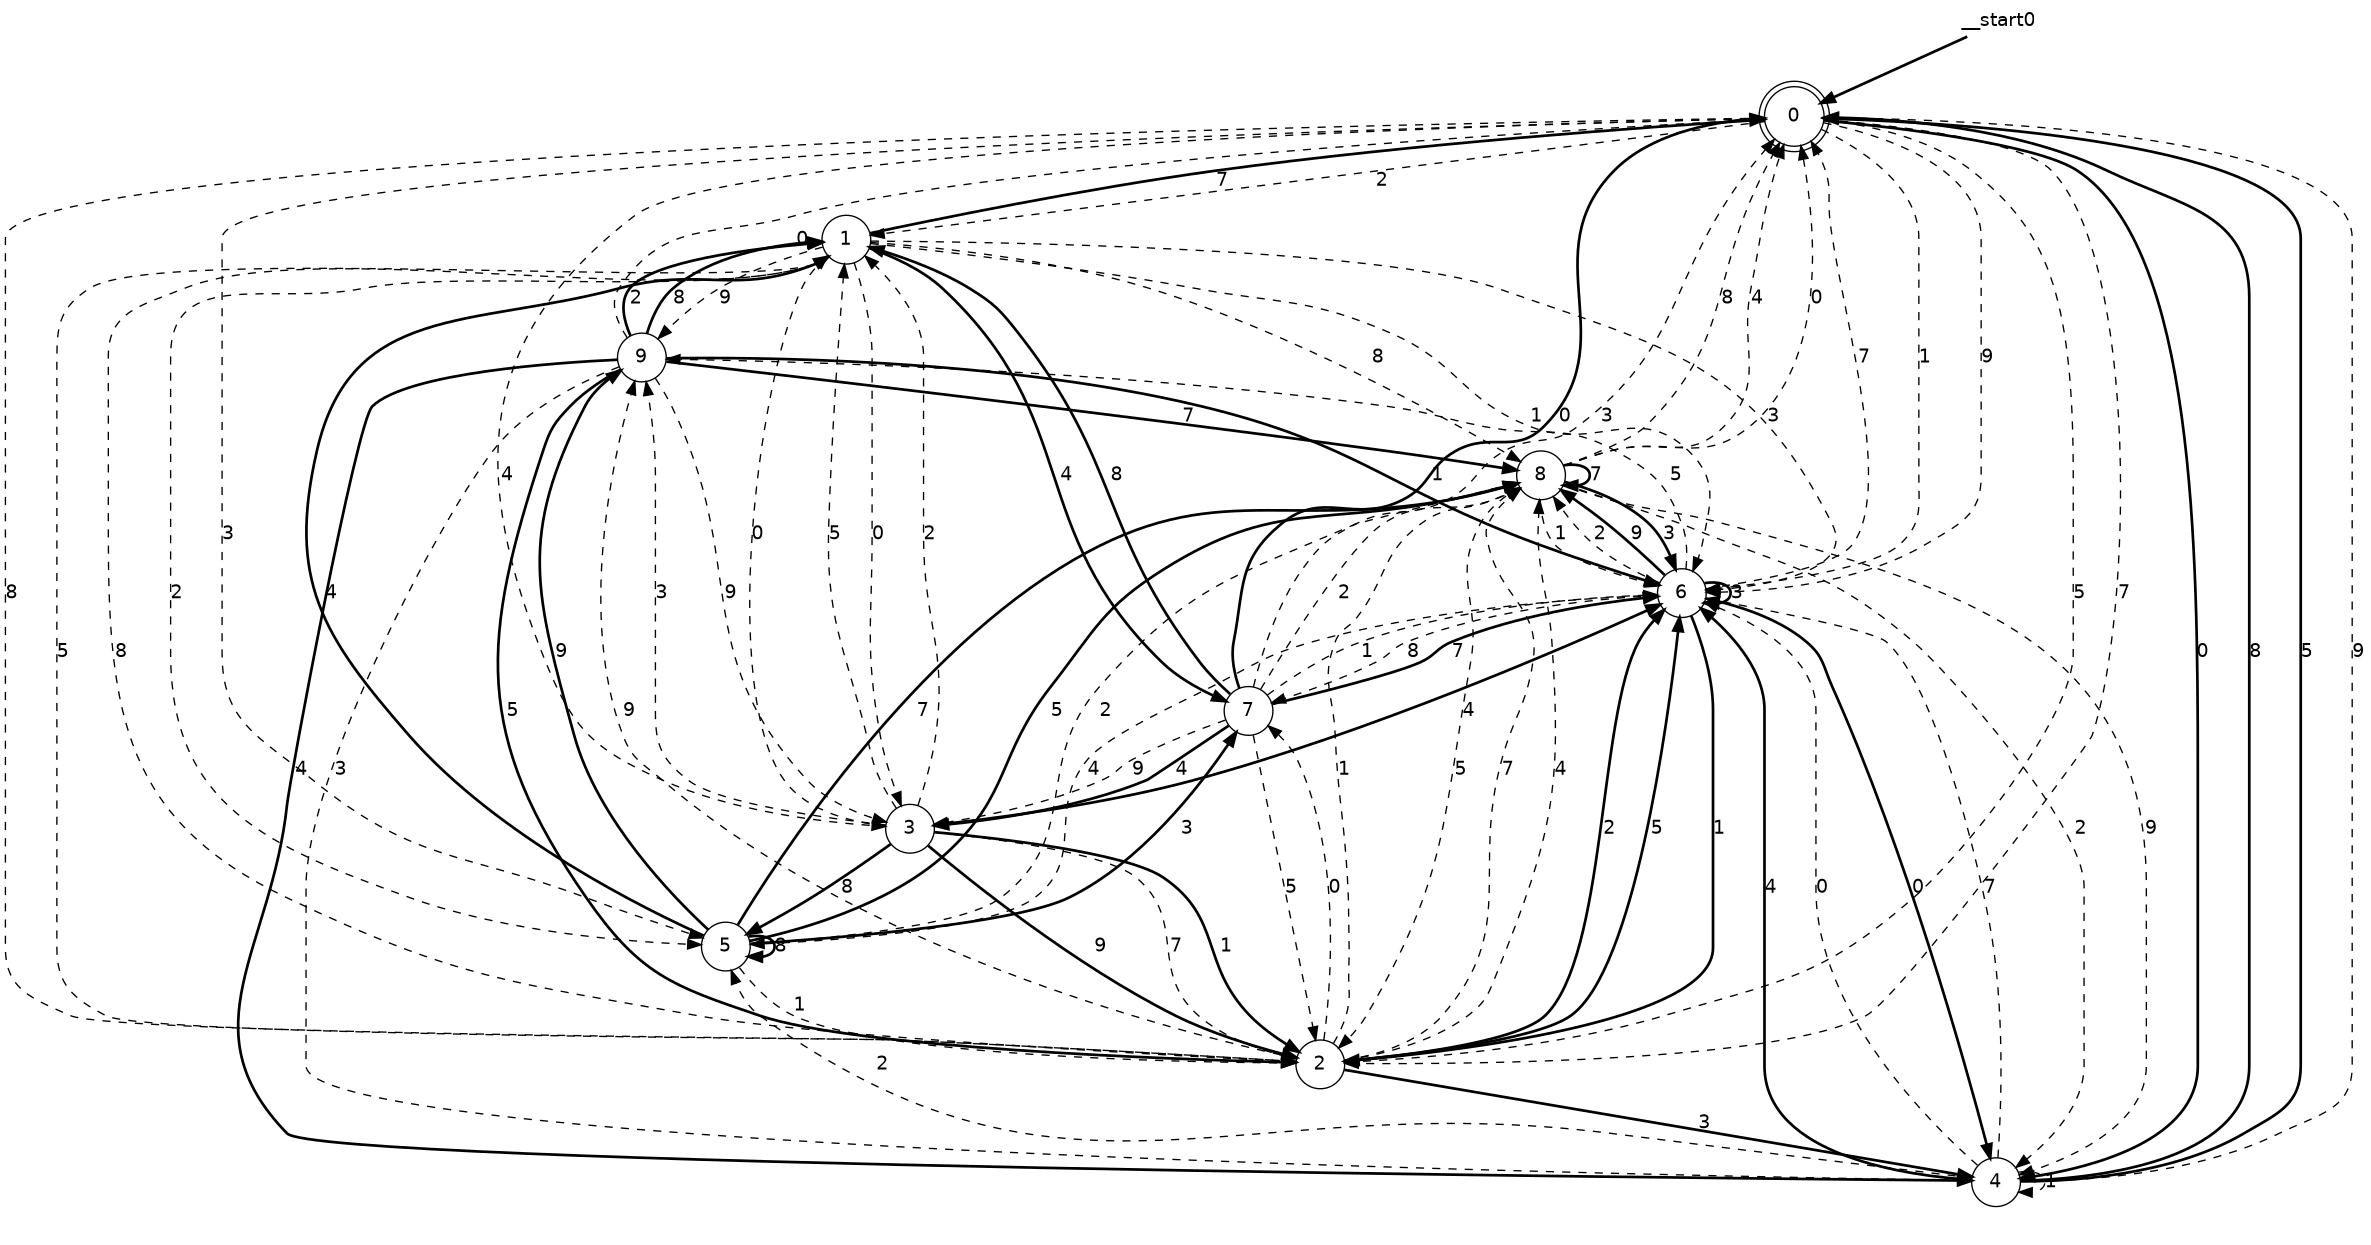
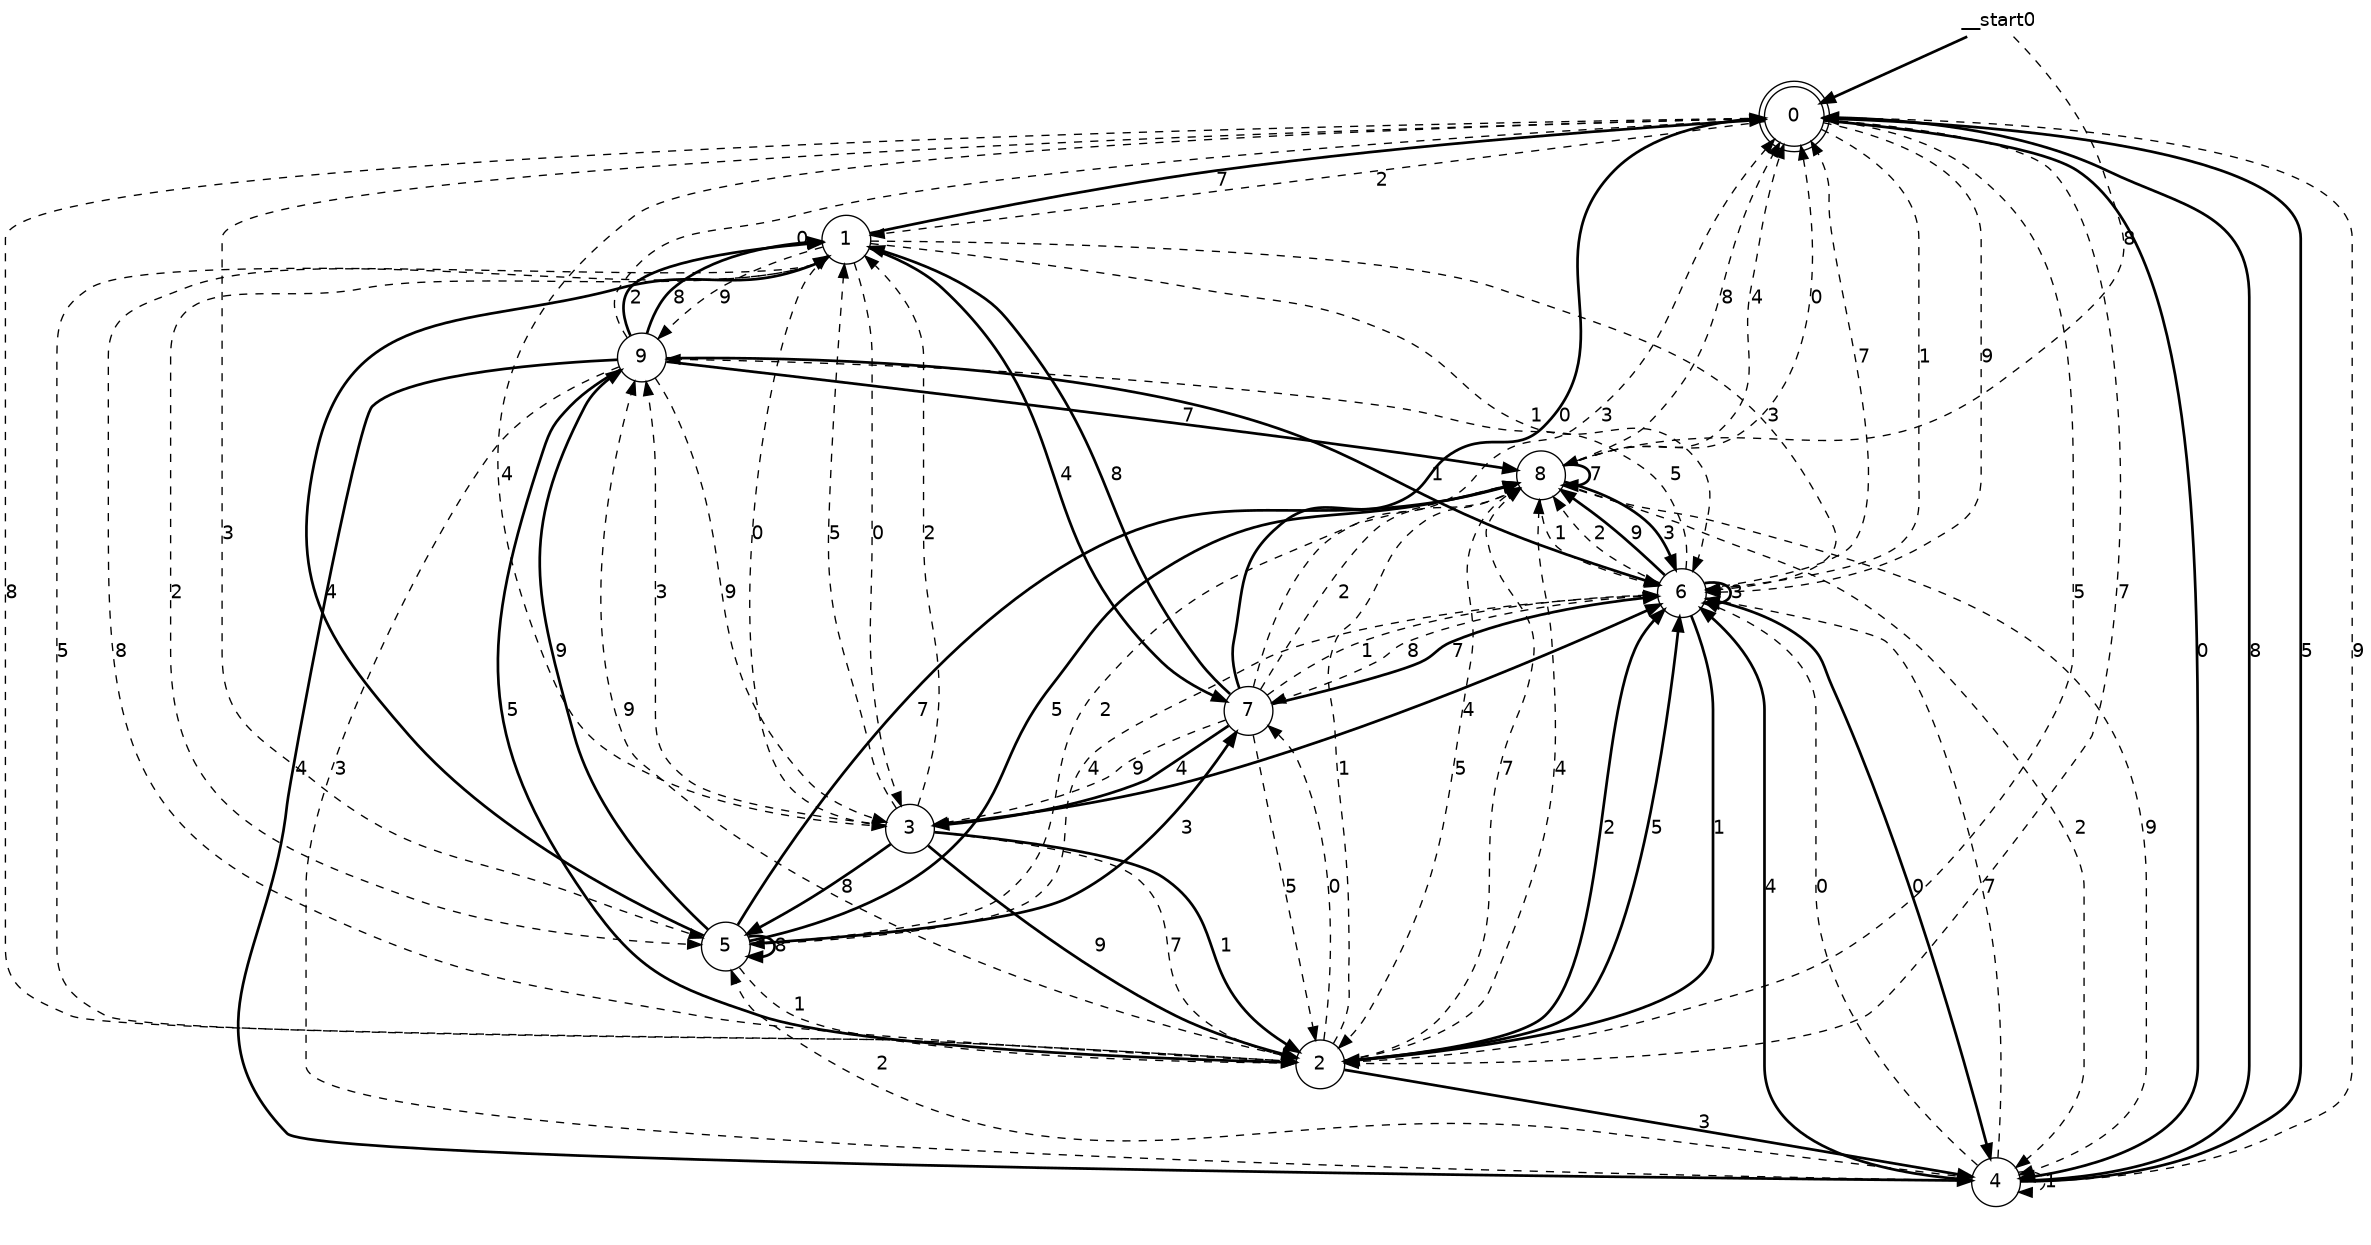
edge "1" -> "8": now "__start0" -> "8"
